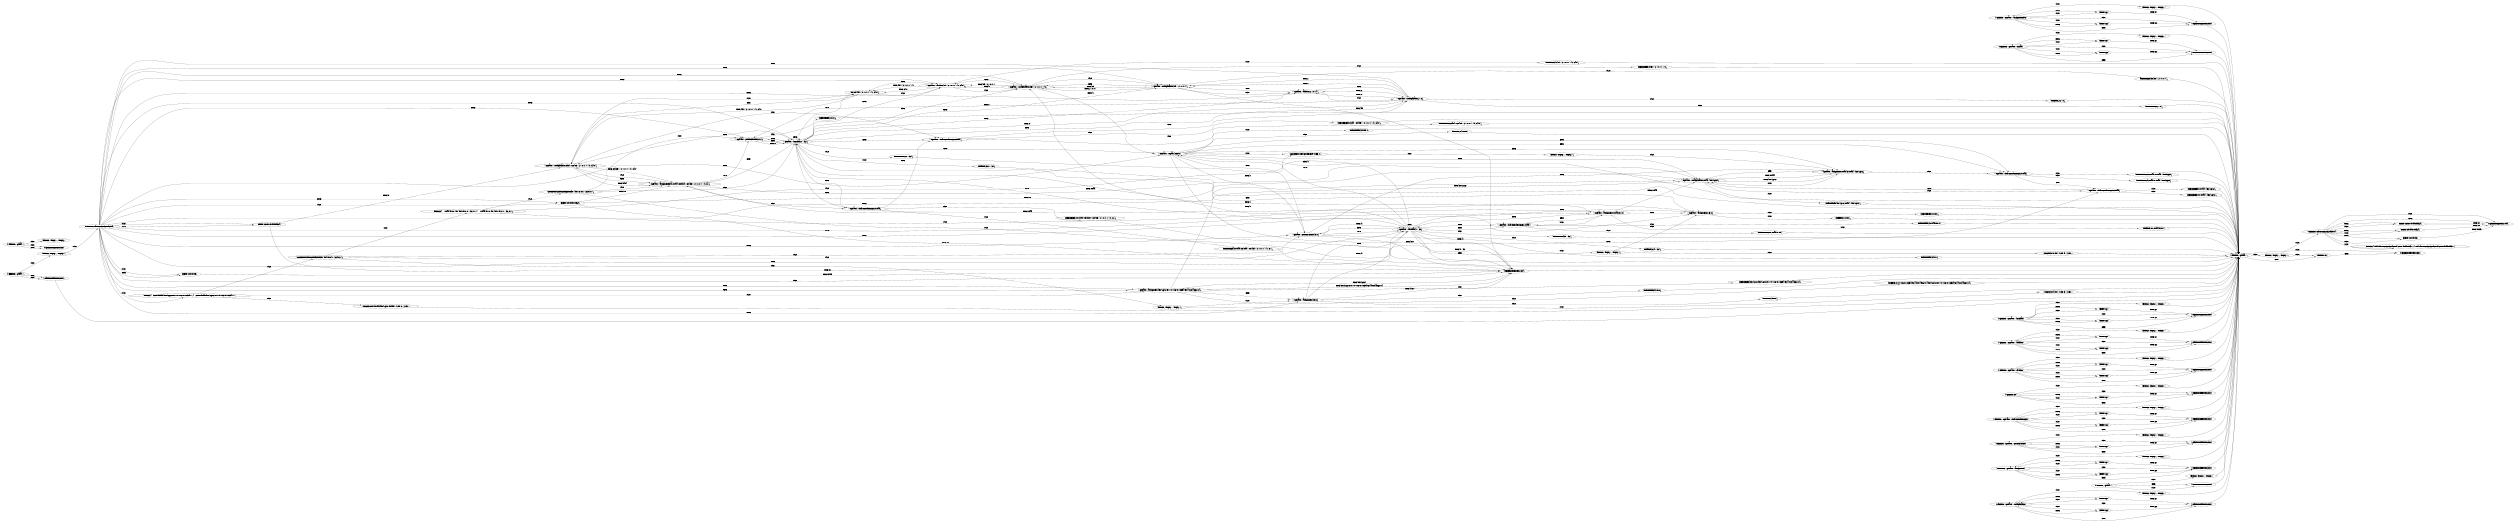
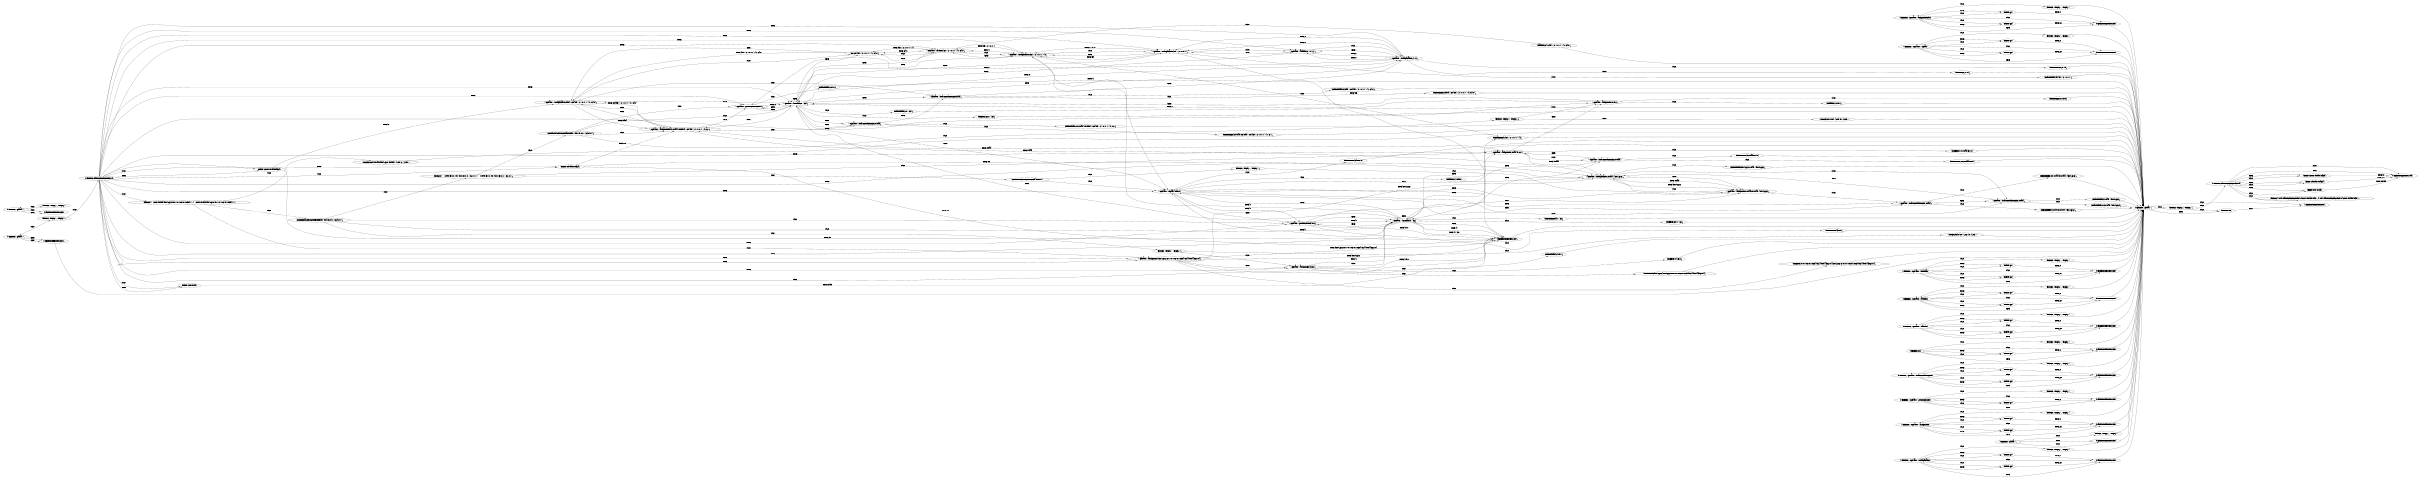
edge "(<operator>.equals,k == 0)" -> "(CONTROL_STRUCTURE,IF,if (k == 0))": reversed
edge "(<operator>.lessThan,k < 32)" -> "(<operator>.assignment,n = 0)": now "(<operator>.lessThan,k < 32)" -> "(IDENTIFIER,k,kPi * (2 * n + 1) * k)"
edge "(<operator>.lessThan,k < 32)" -> "(<operator>.postIncrement,k++)": label "CDG: " -> "CFG: "
